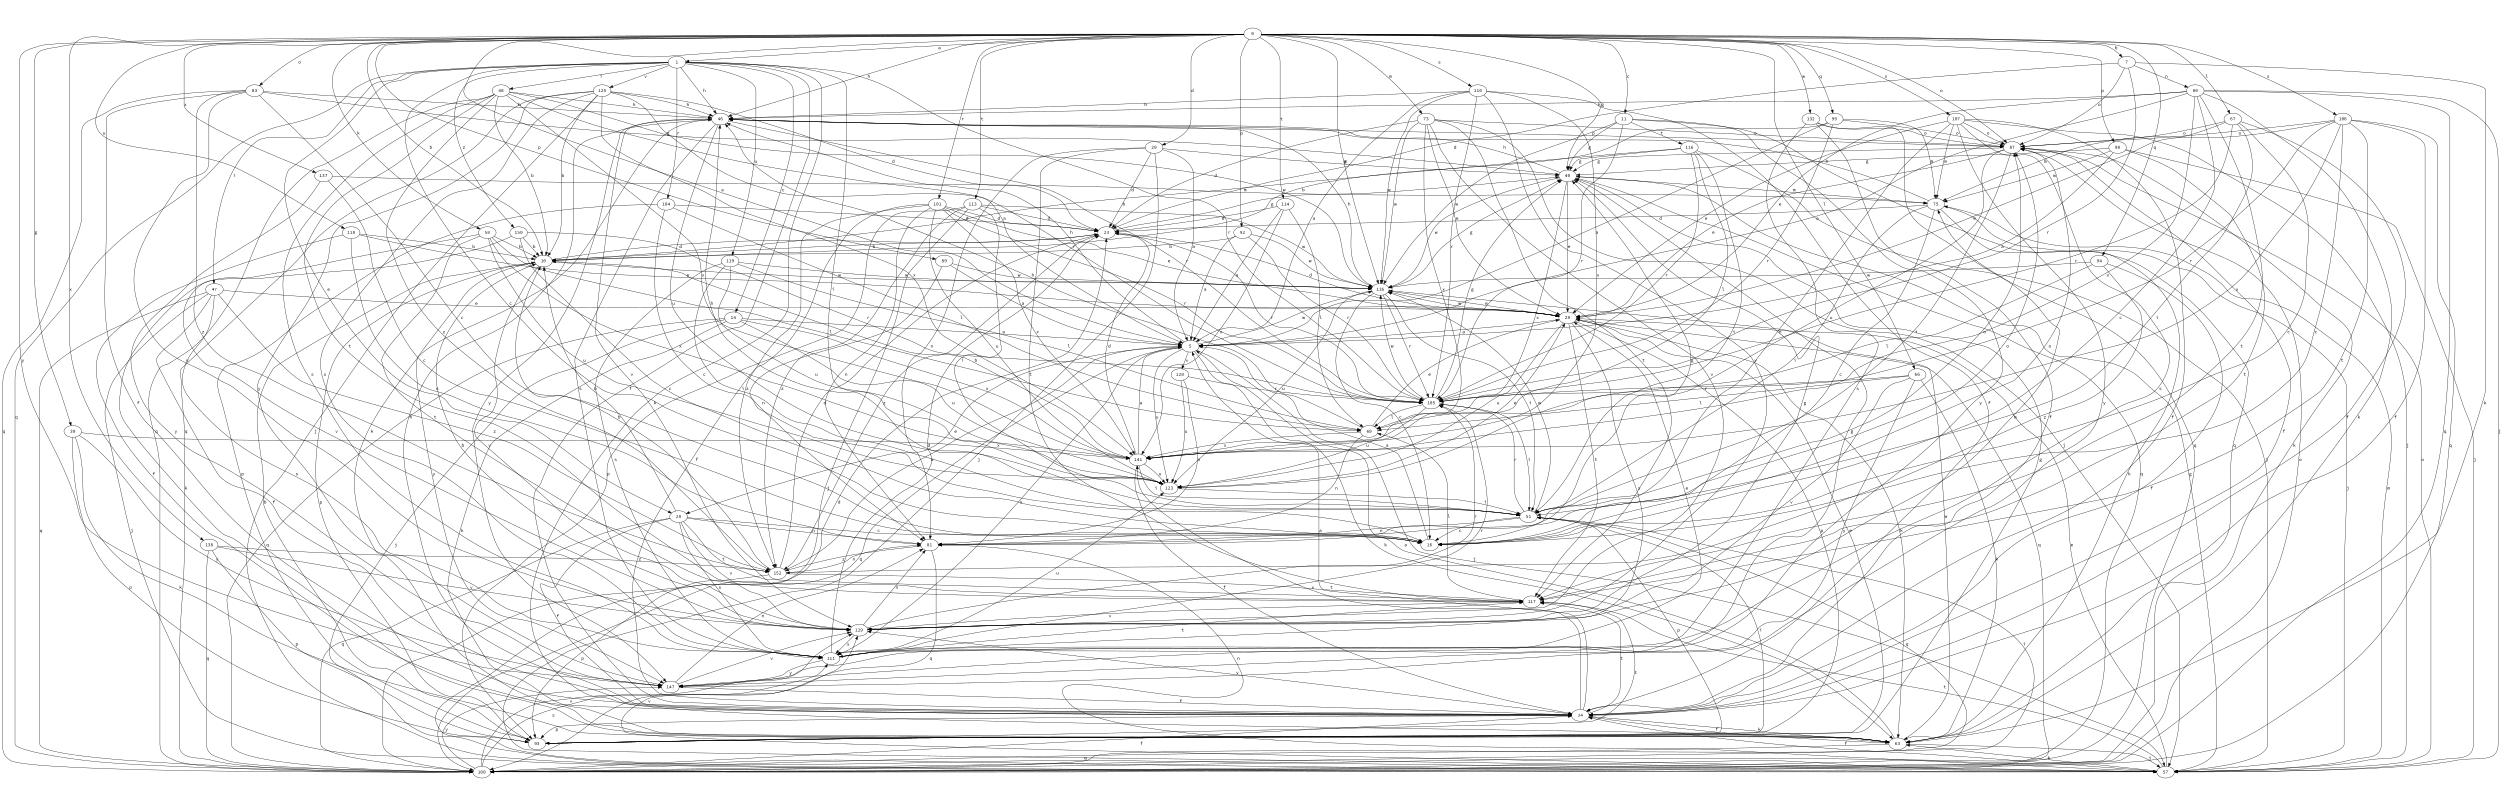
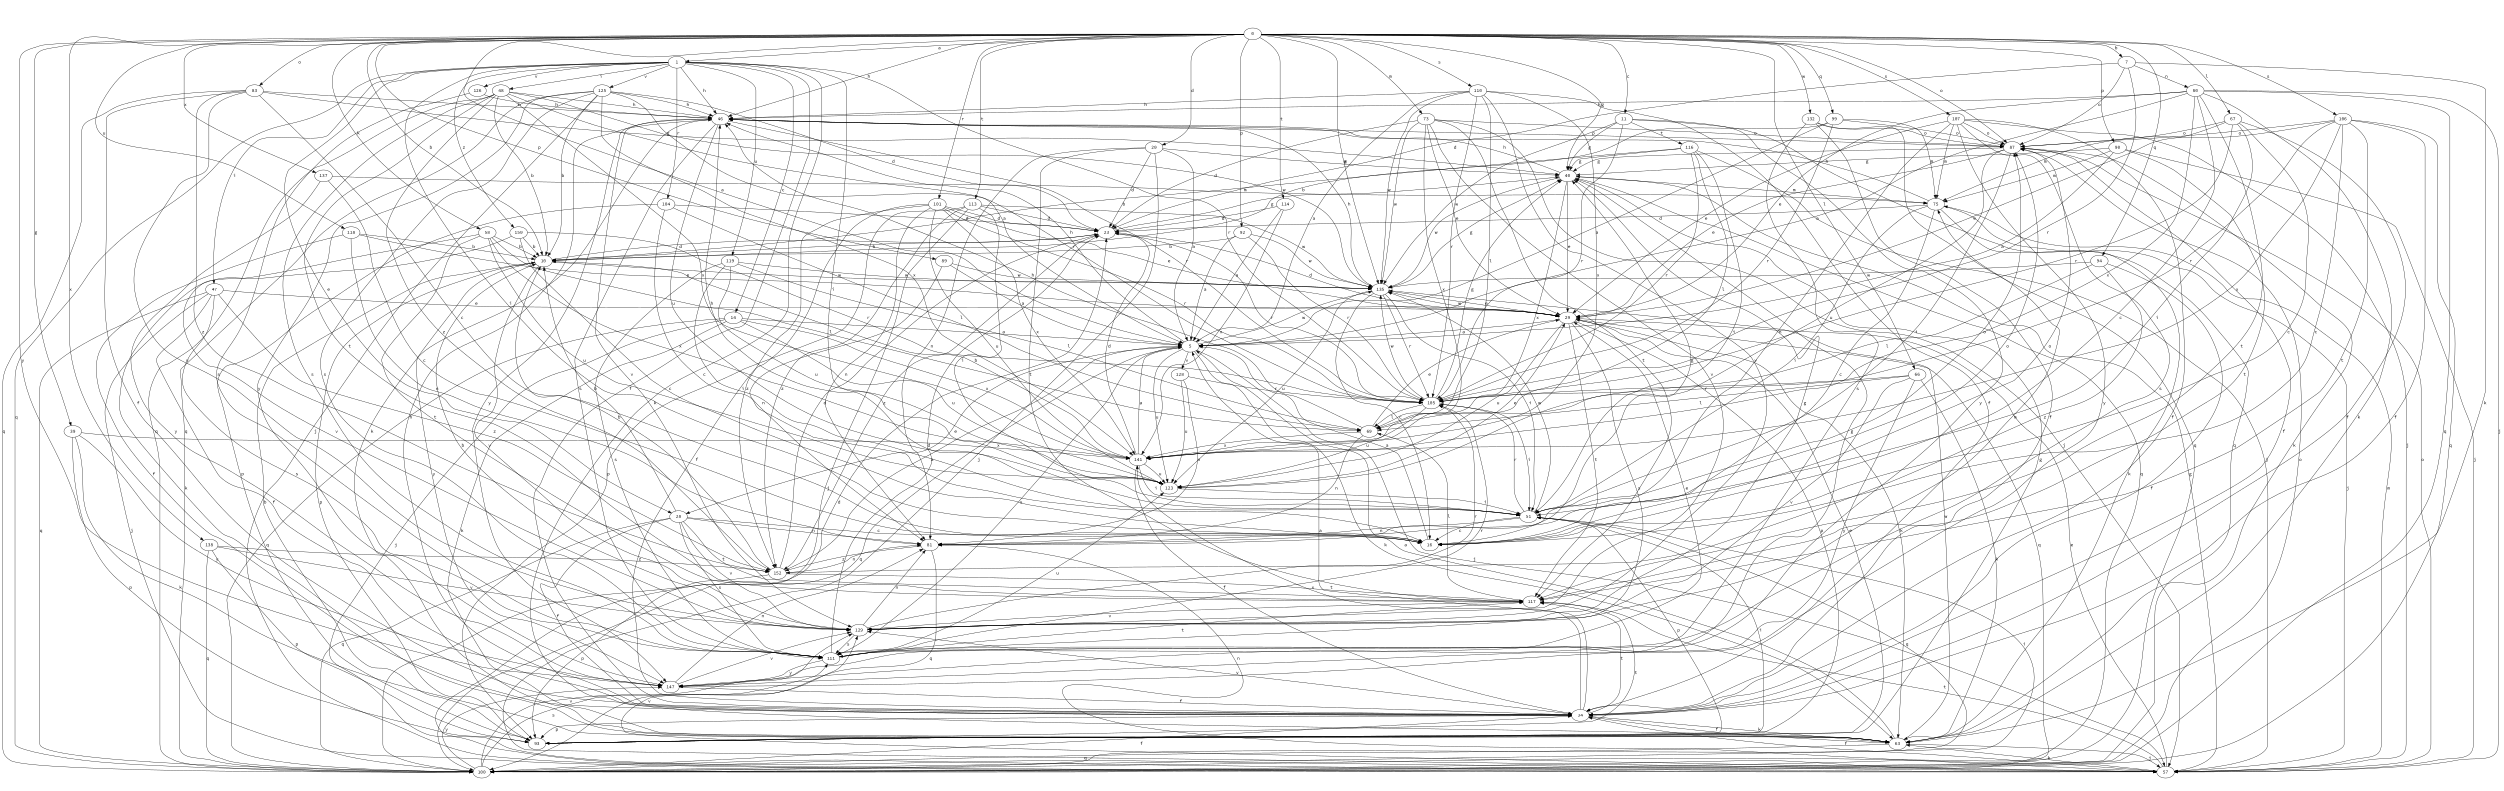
node "126": added
edge "1" -> "16": label "c" -> "i"
edge "114" -> "69": now "110" -> "69"
